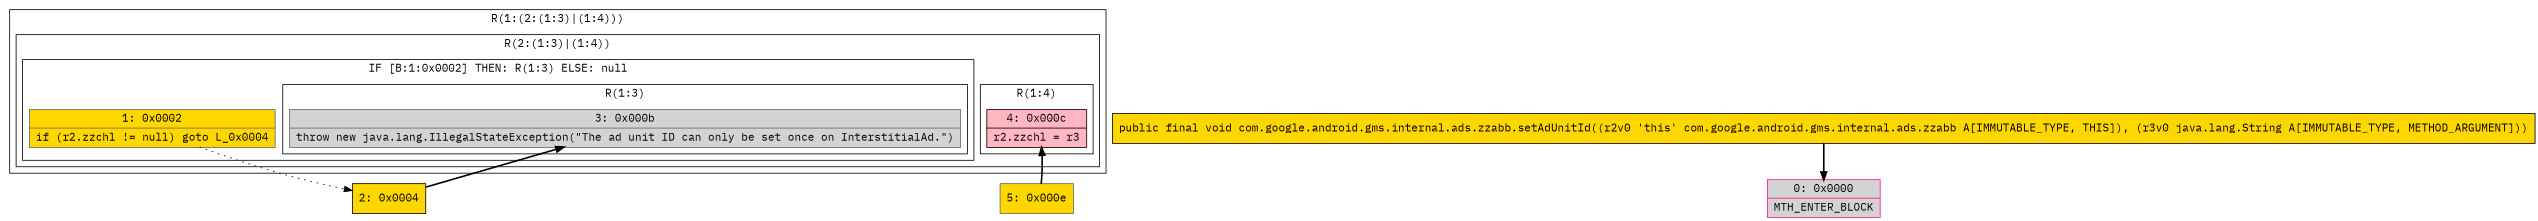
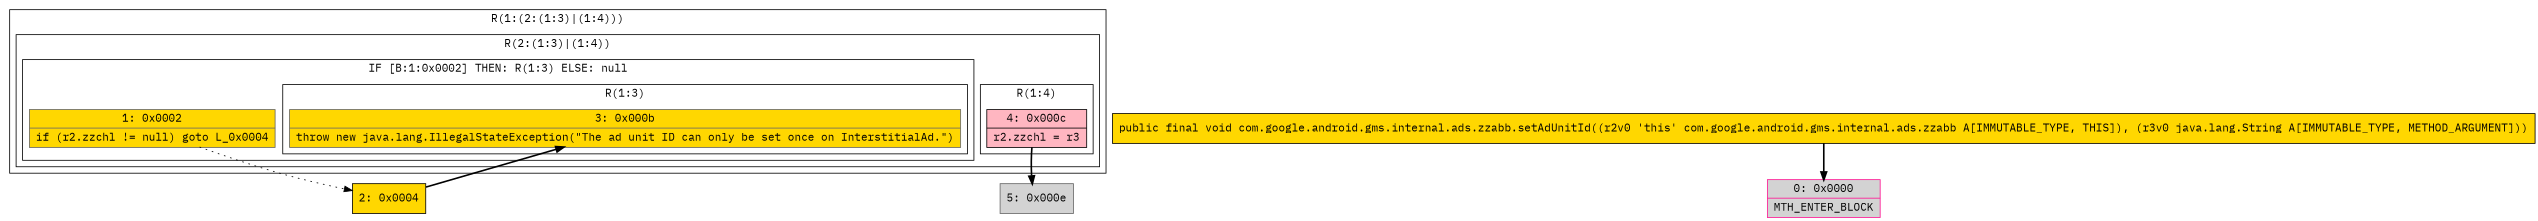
node "3: 0x000b": fillcolor lightgrey -> gold
edge "5: 0x000e" -> "4: 0x000c": reversed
node "5: 0x000e": fillcolor gold -> lightgrey
